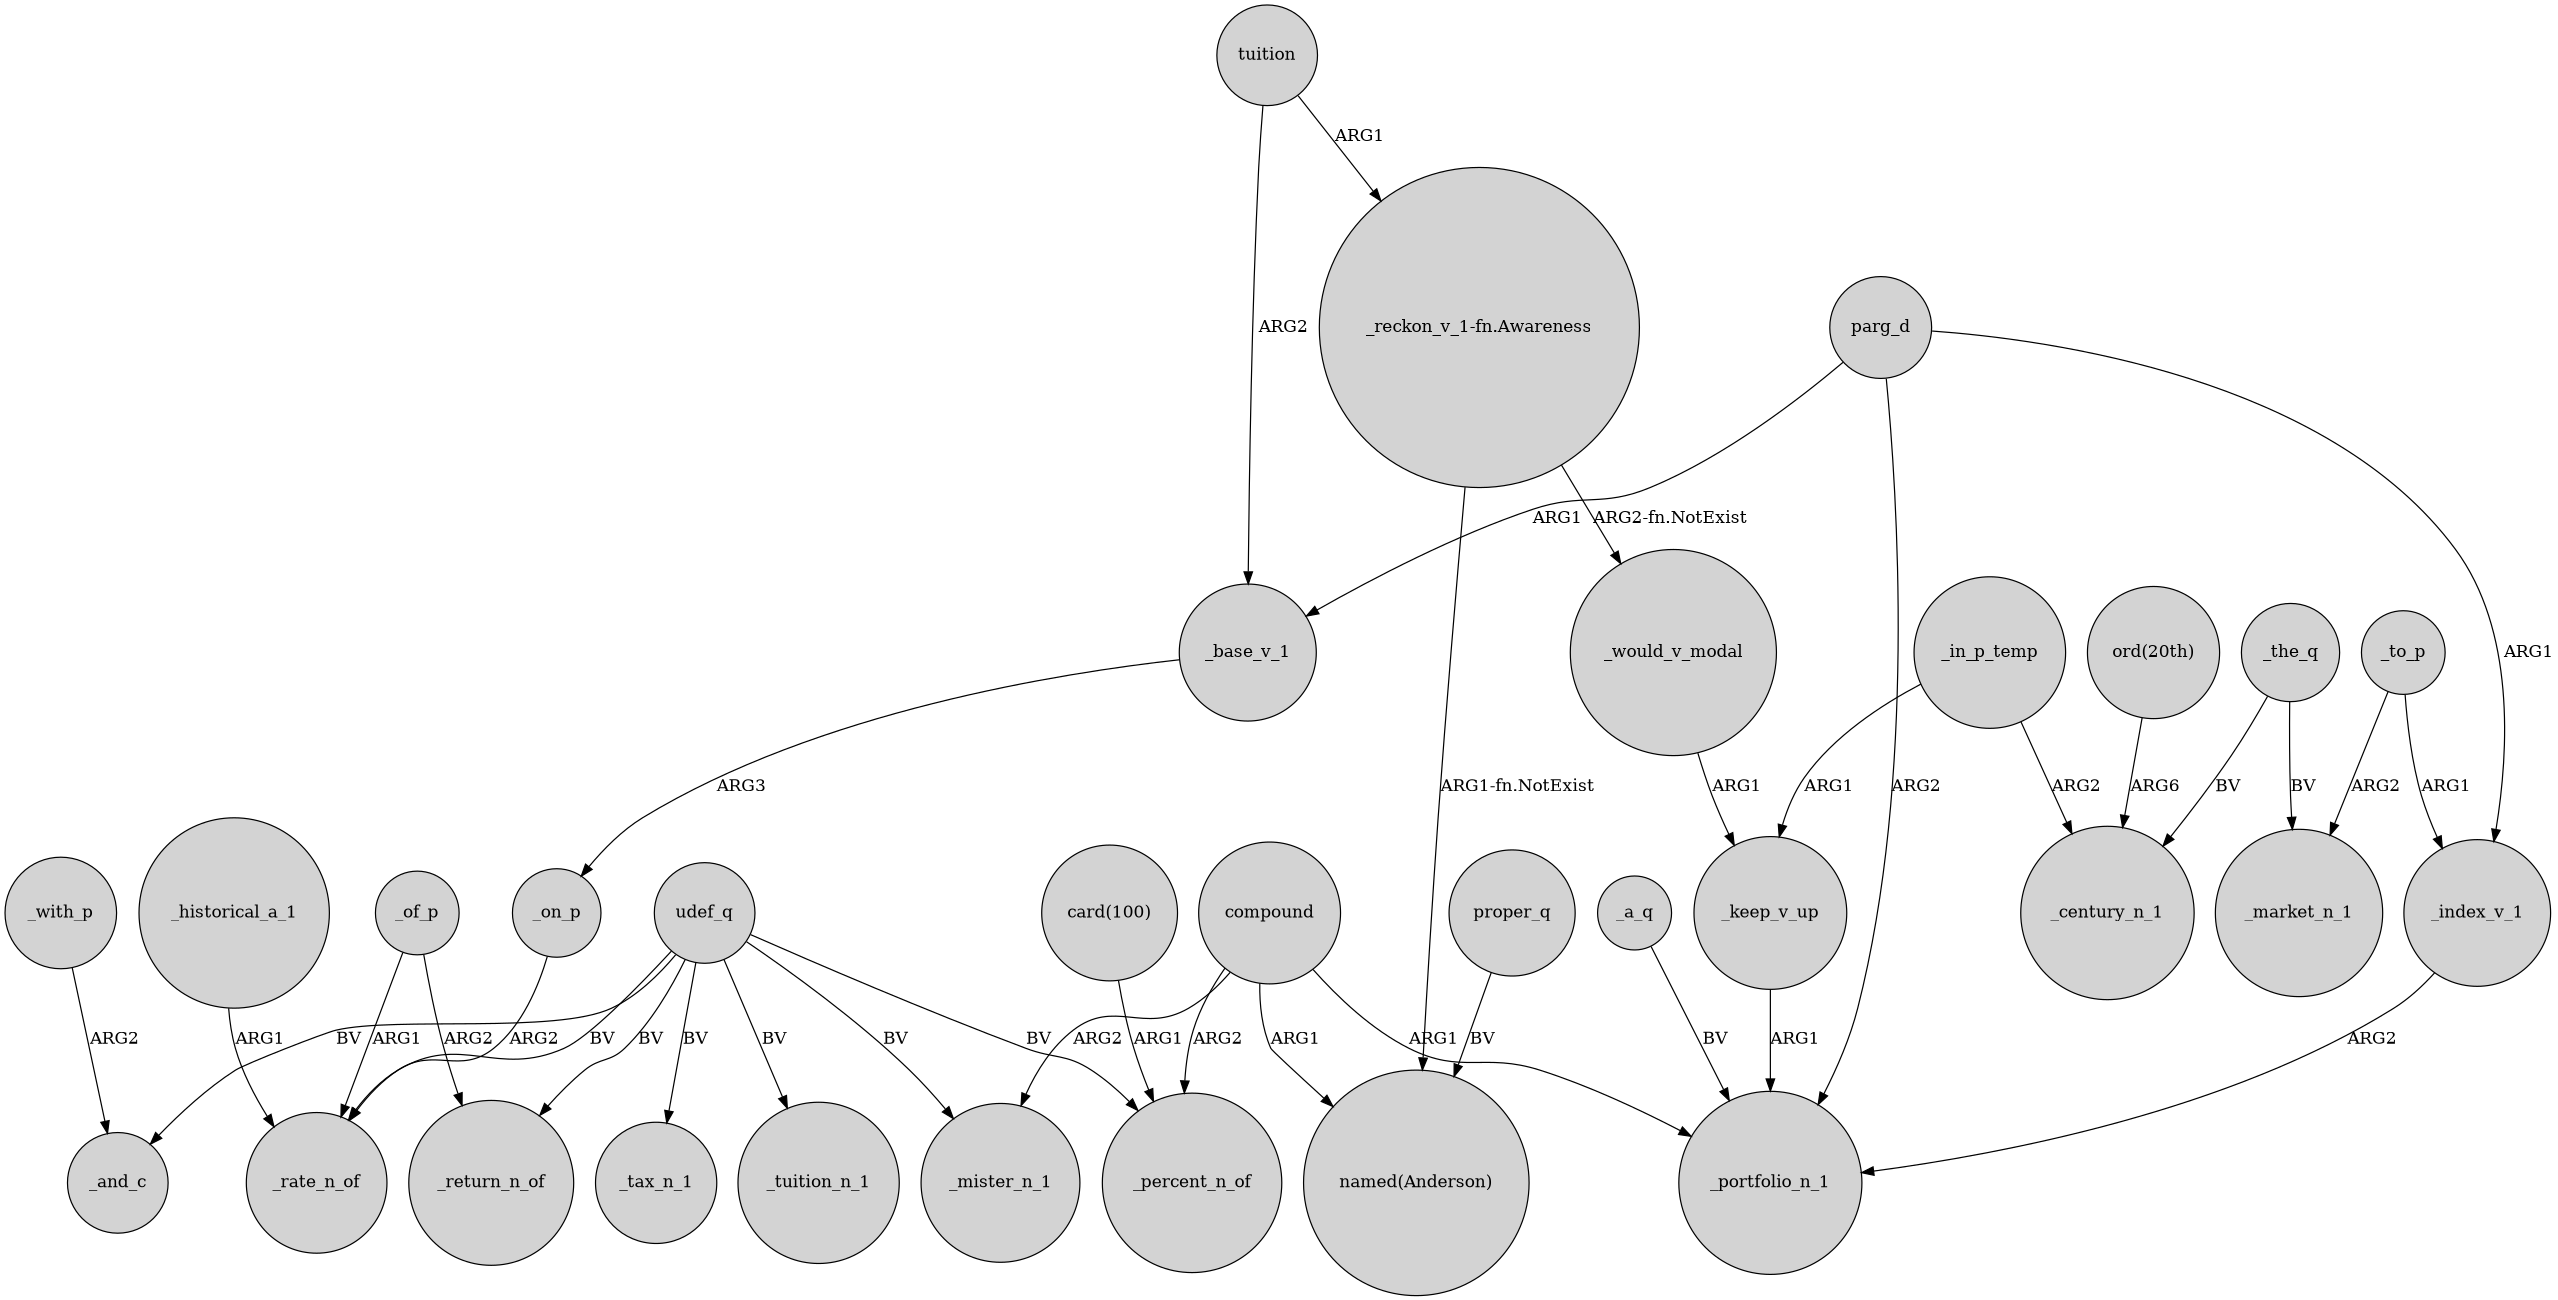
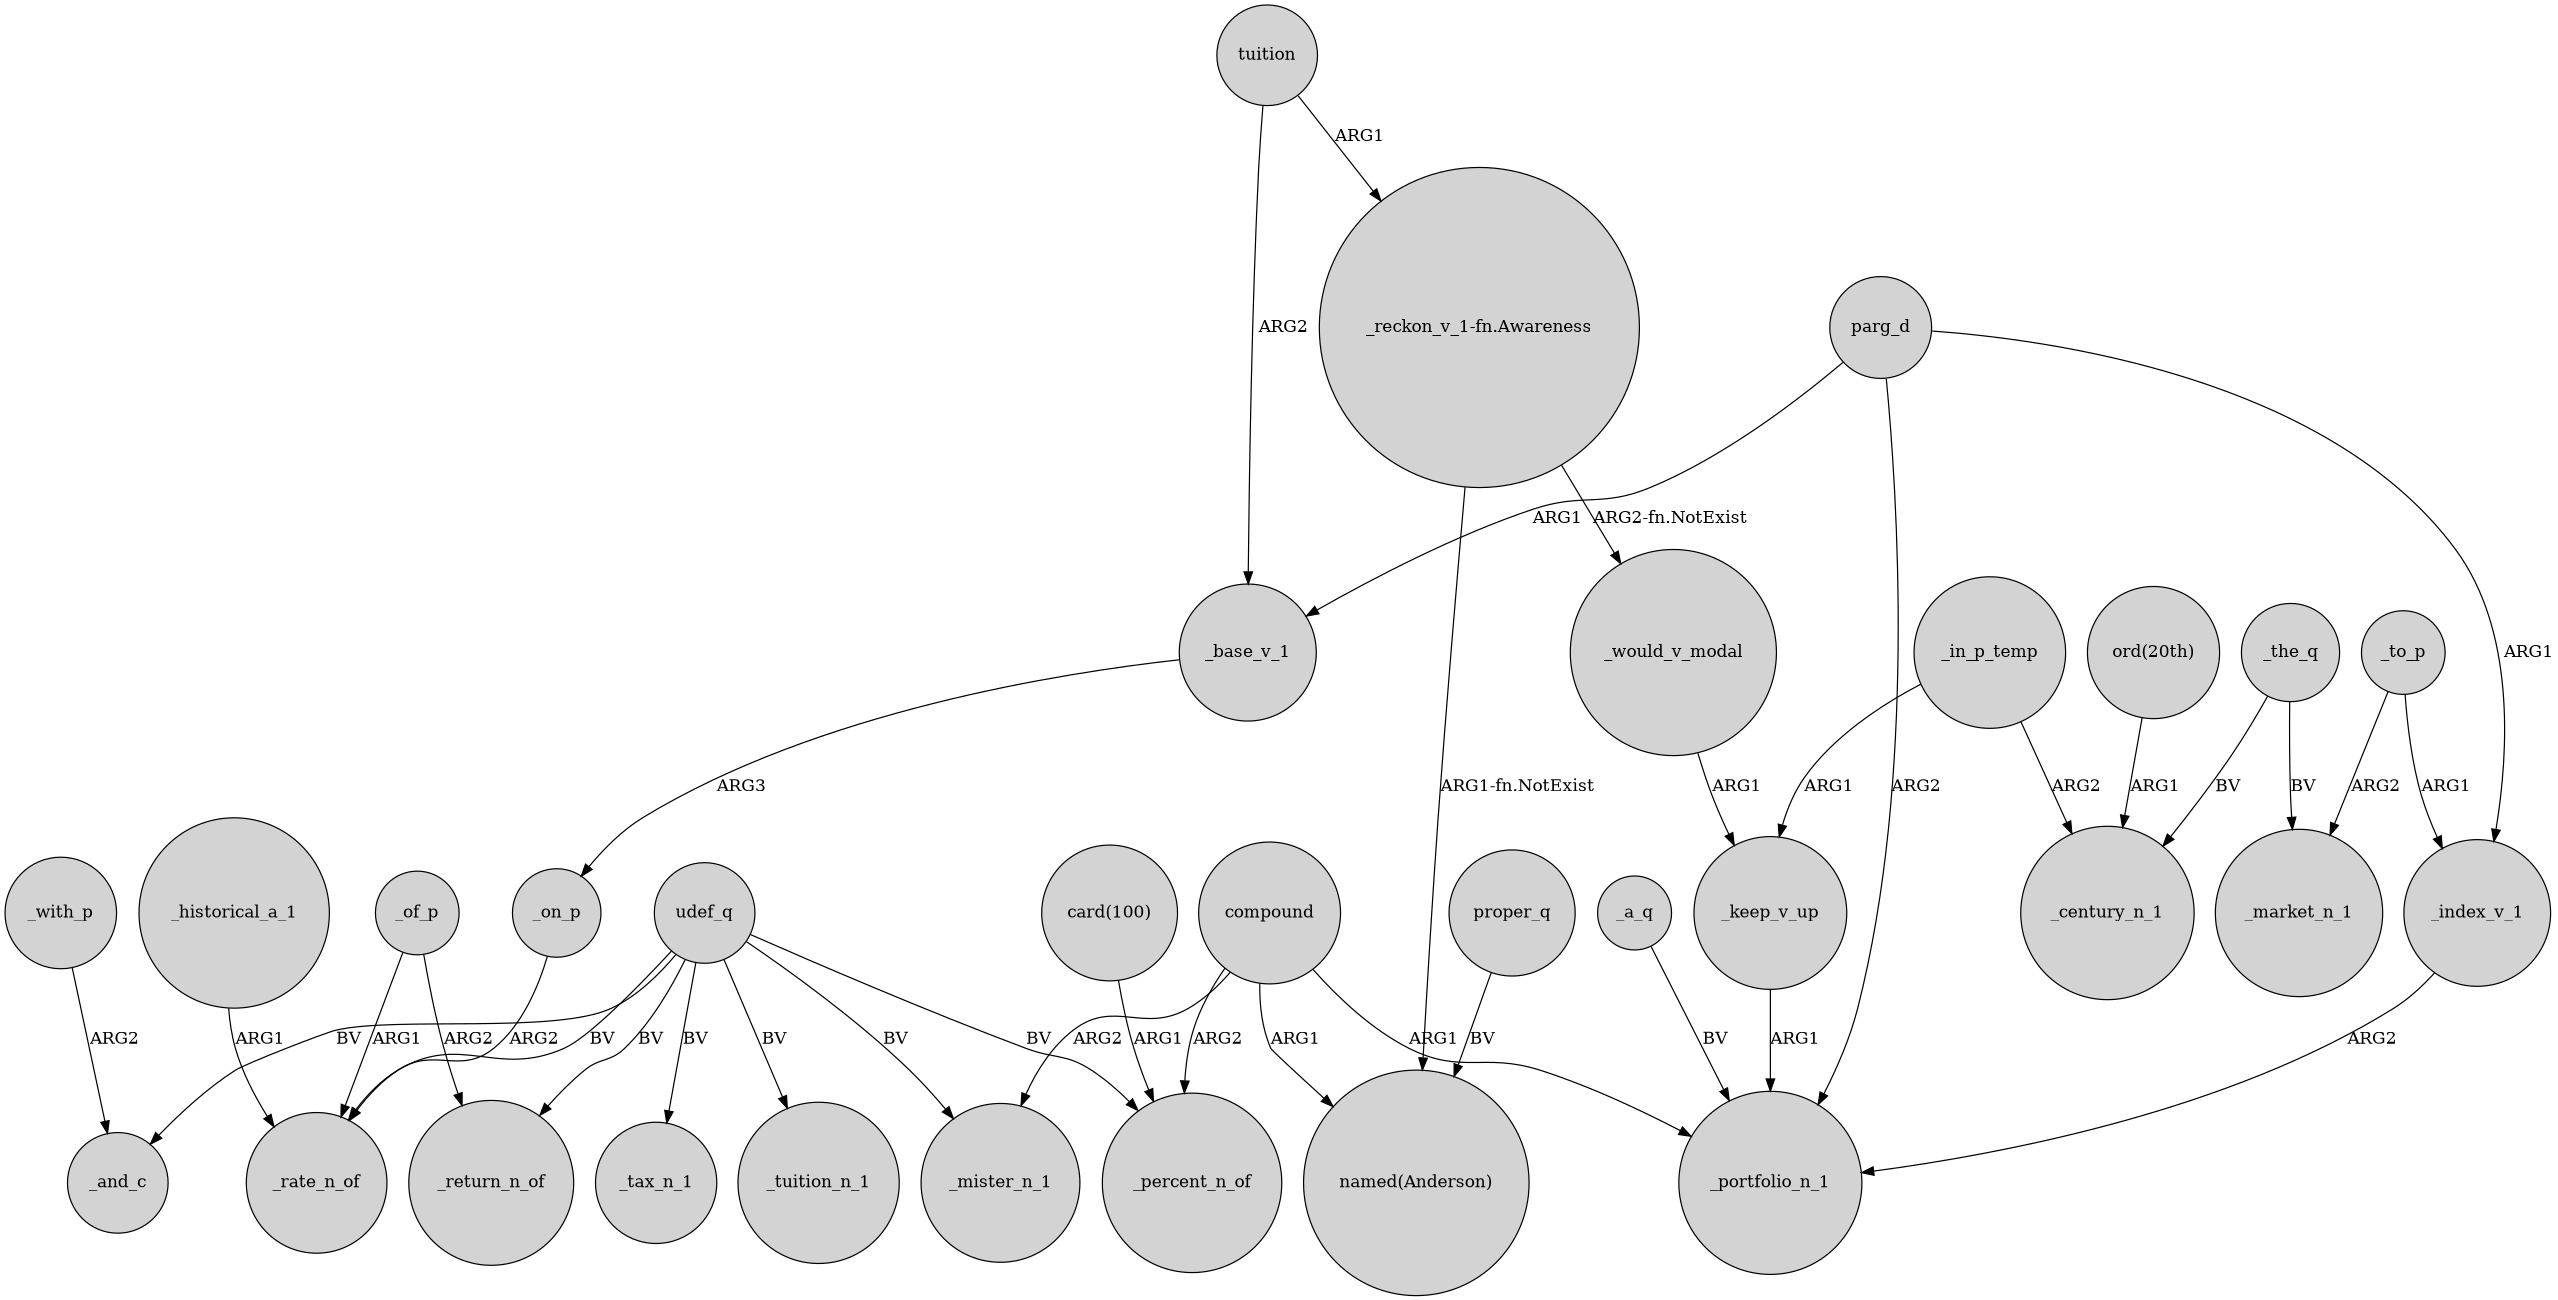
edge "ord(20th)" -> "_century_n_1": label "ARG6" -> "ARG1"
